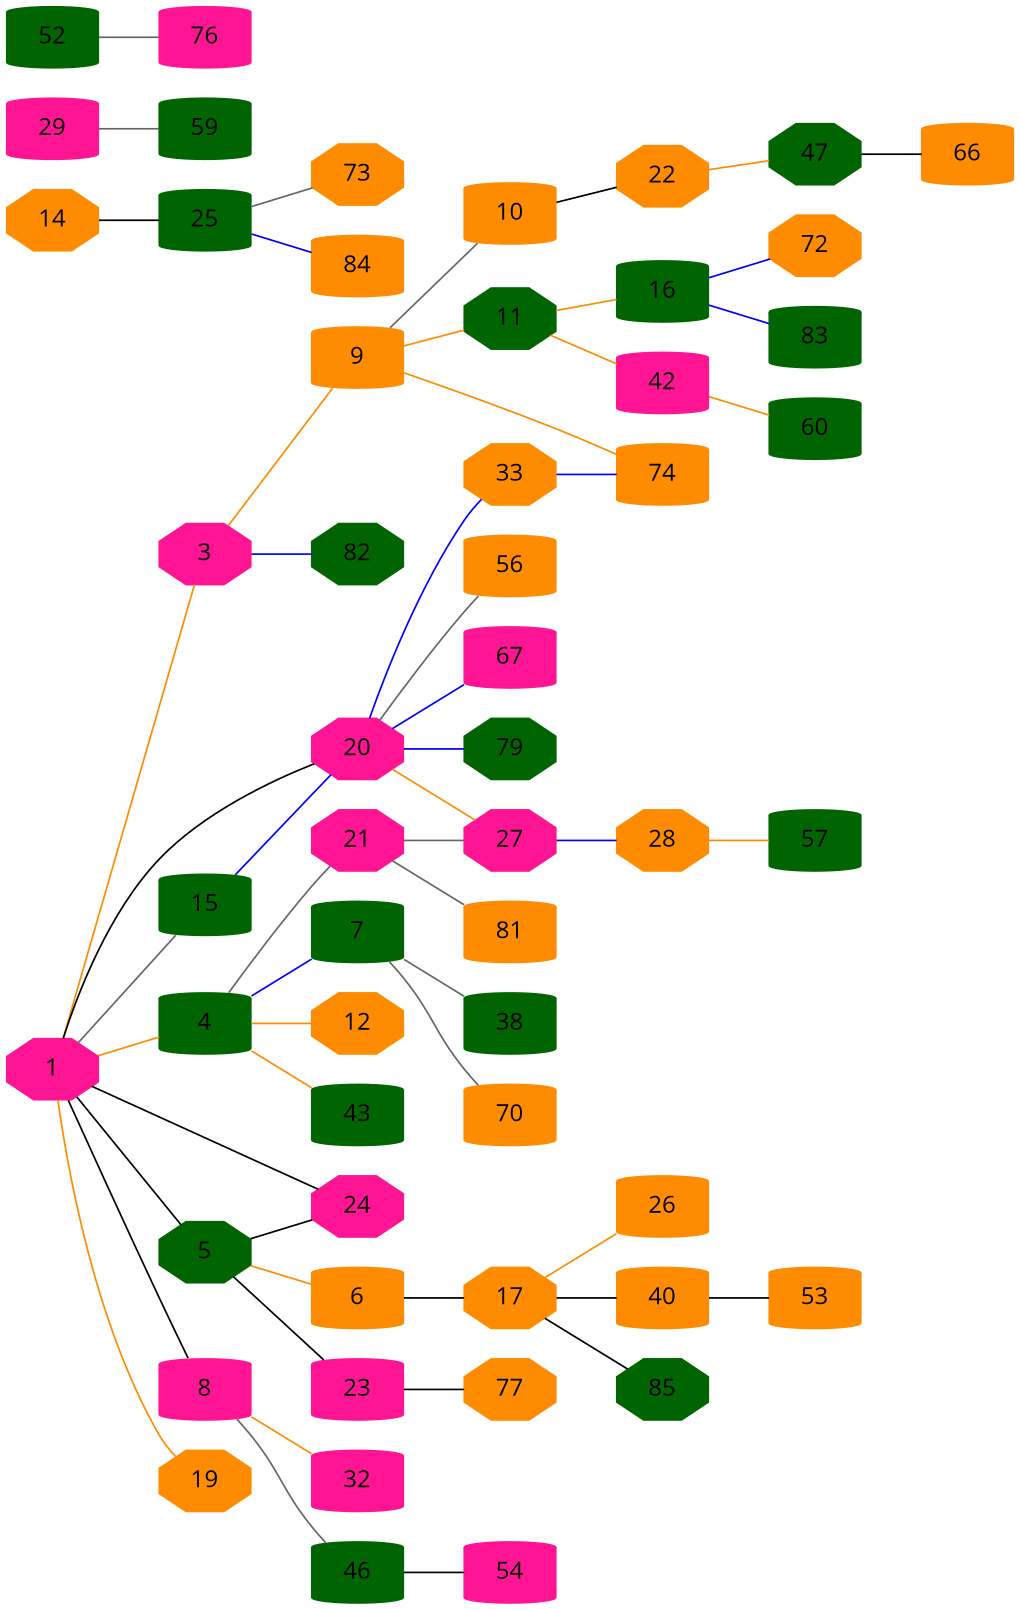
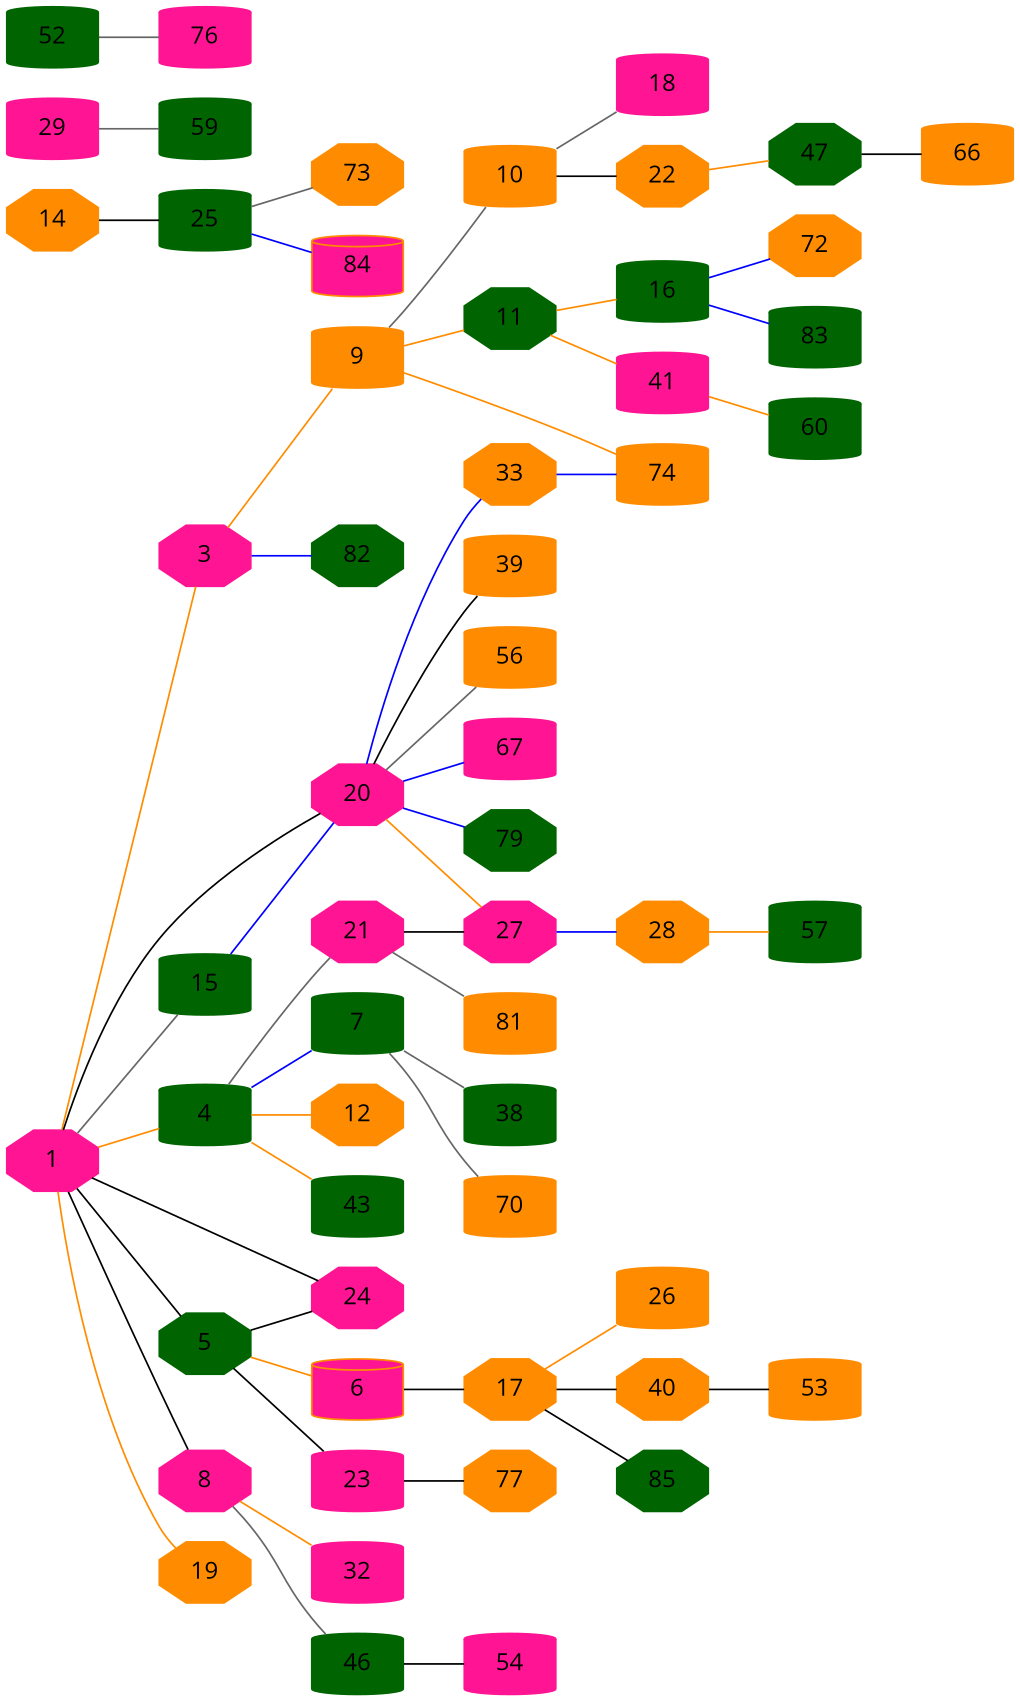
node "18": added
node "84": fillcolor darkorange -> deeppink
node "42": label "42" -> "41"
node "39": added
edge "21" -- "27": color gray40 -> black
node "6": fillcolor darkorange -> deeppink
node "40": shape cylinder -> octagon
node "8": shape cylinder -> octagon
